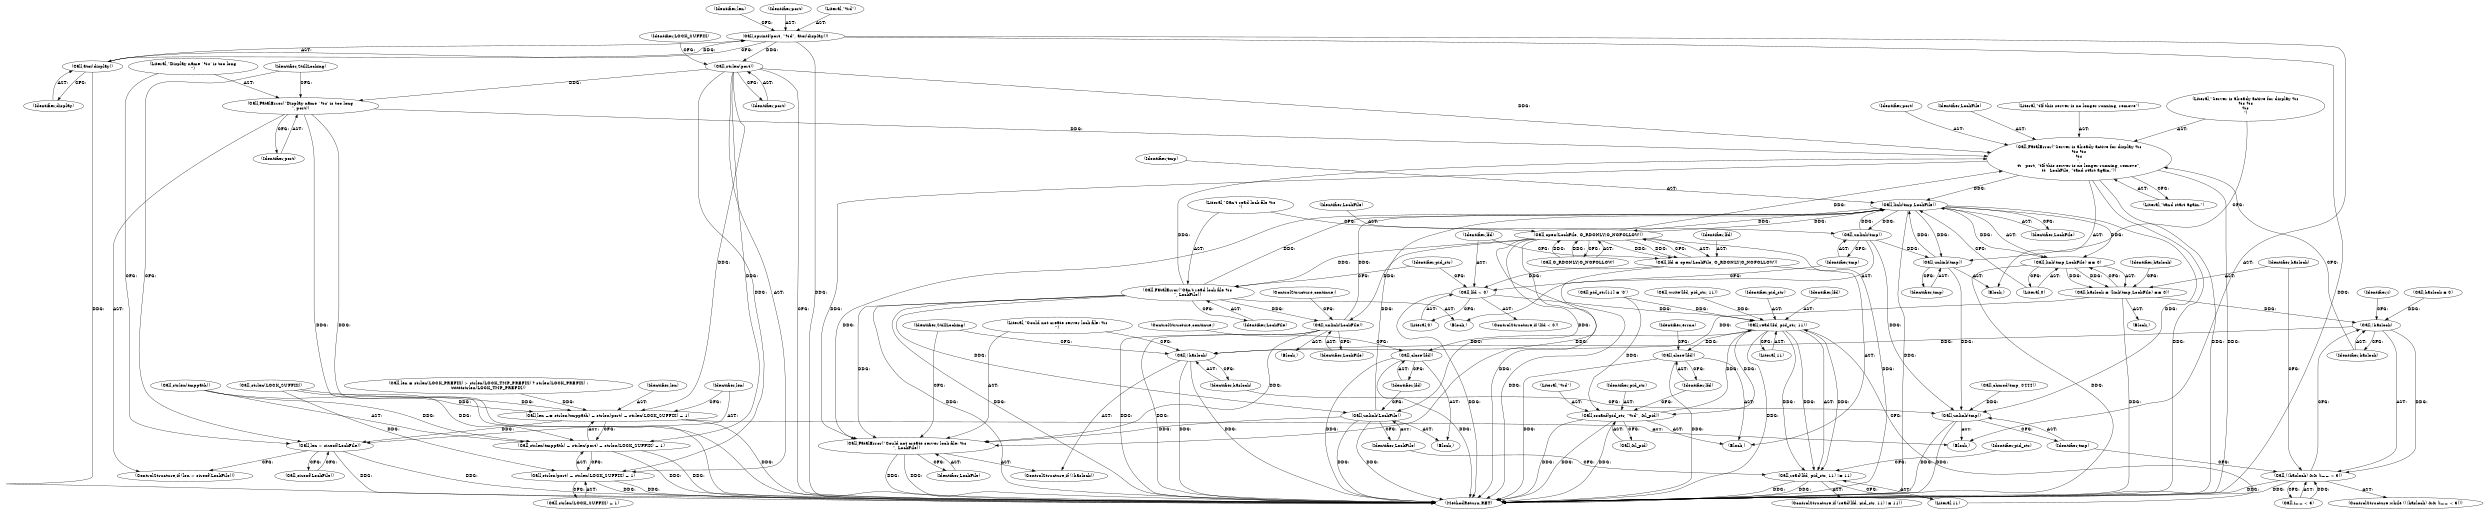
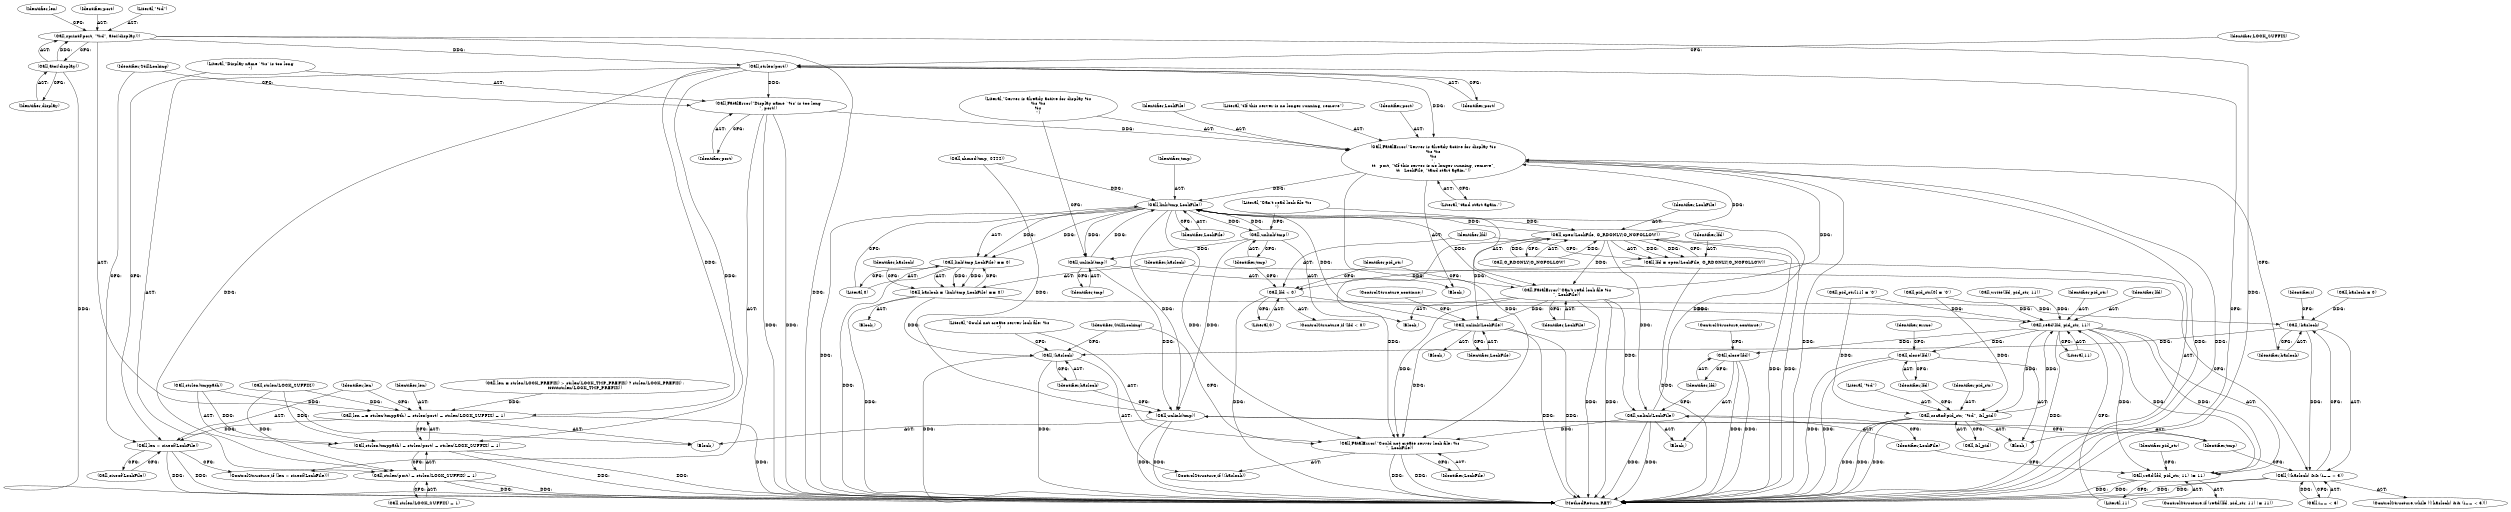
edge "(Call,chmod(tmp, 0444))" -> "(Call,link(tmp,LockFile))": added, label "DDG:"
node "(Call,pid_str[0] = '0')": added
